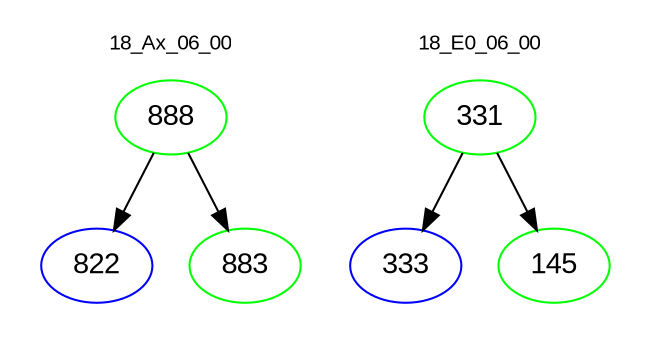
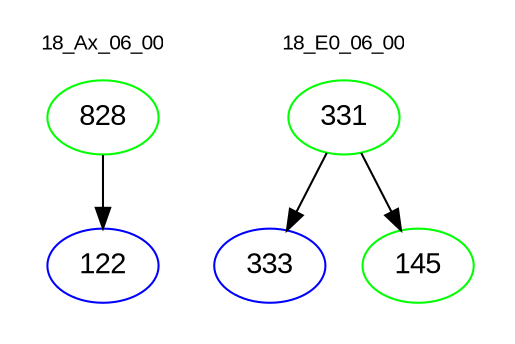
node "888": label "888" -> "828"
node "822": label "822" -> "122"
node "883": removed
